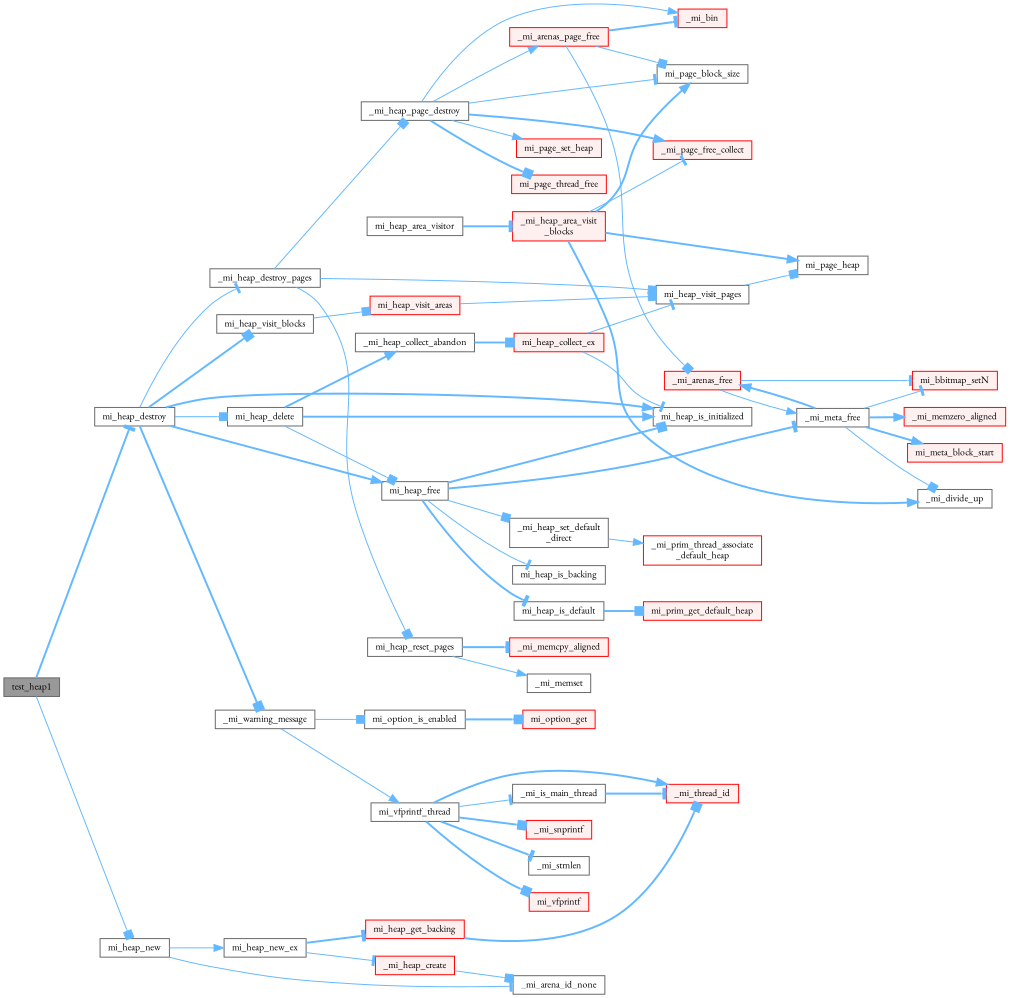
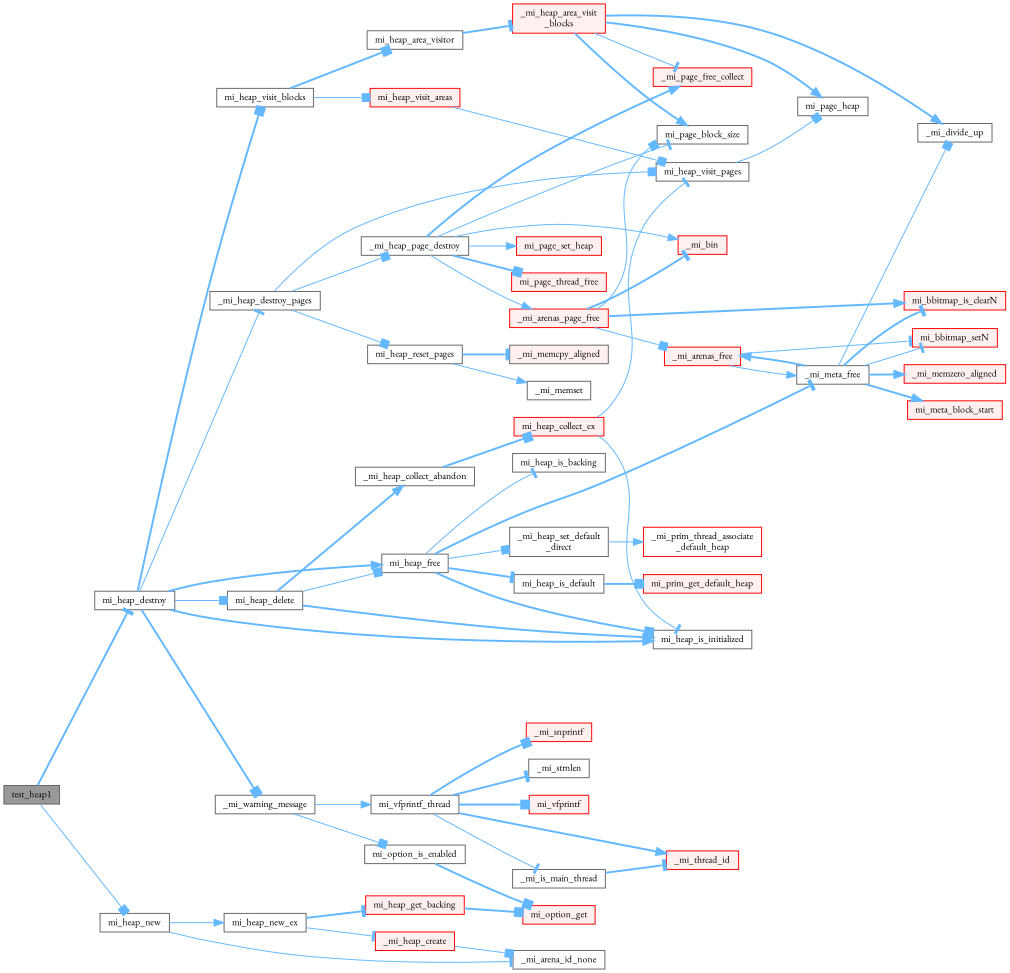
edge "mi_heap_visit_blocks" -> "mi_heap_area_visitor": added
node "mi_bbitmap_is_clearN": added
node "_mi_memcpy_aligned": color red -> grey40
edge "mi_heap_get_backing" -> "_mi_thread_id": now "mi_heap_get_backing" -> "mi_option_get"
